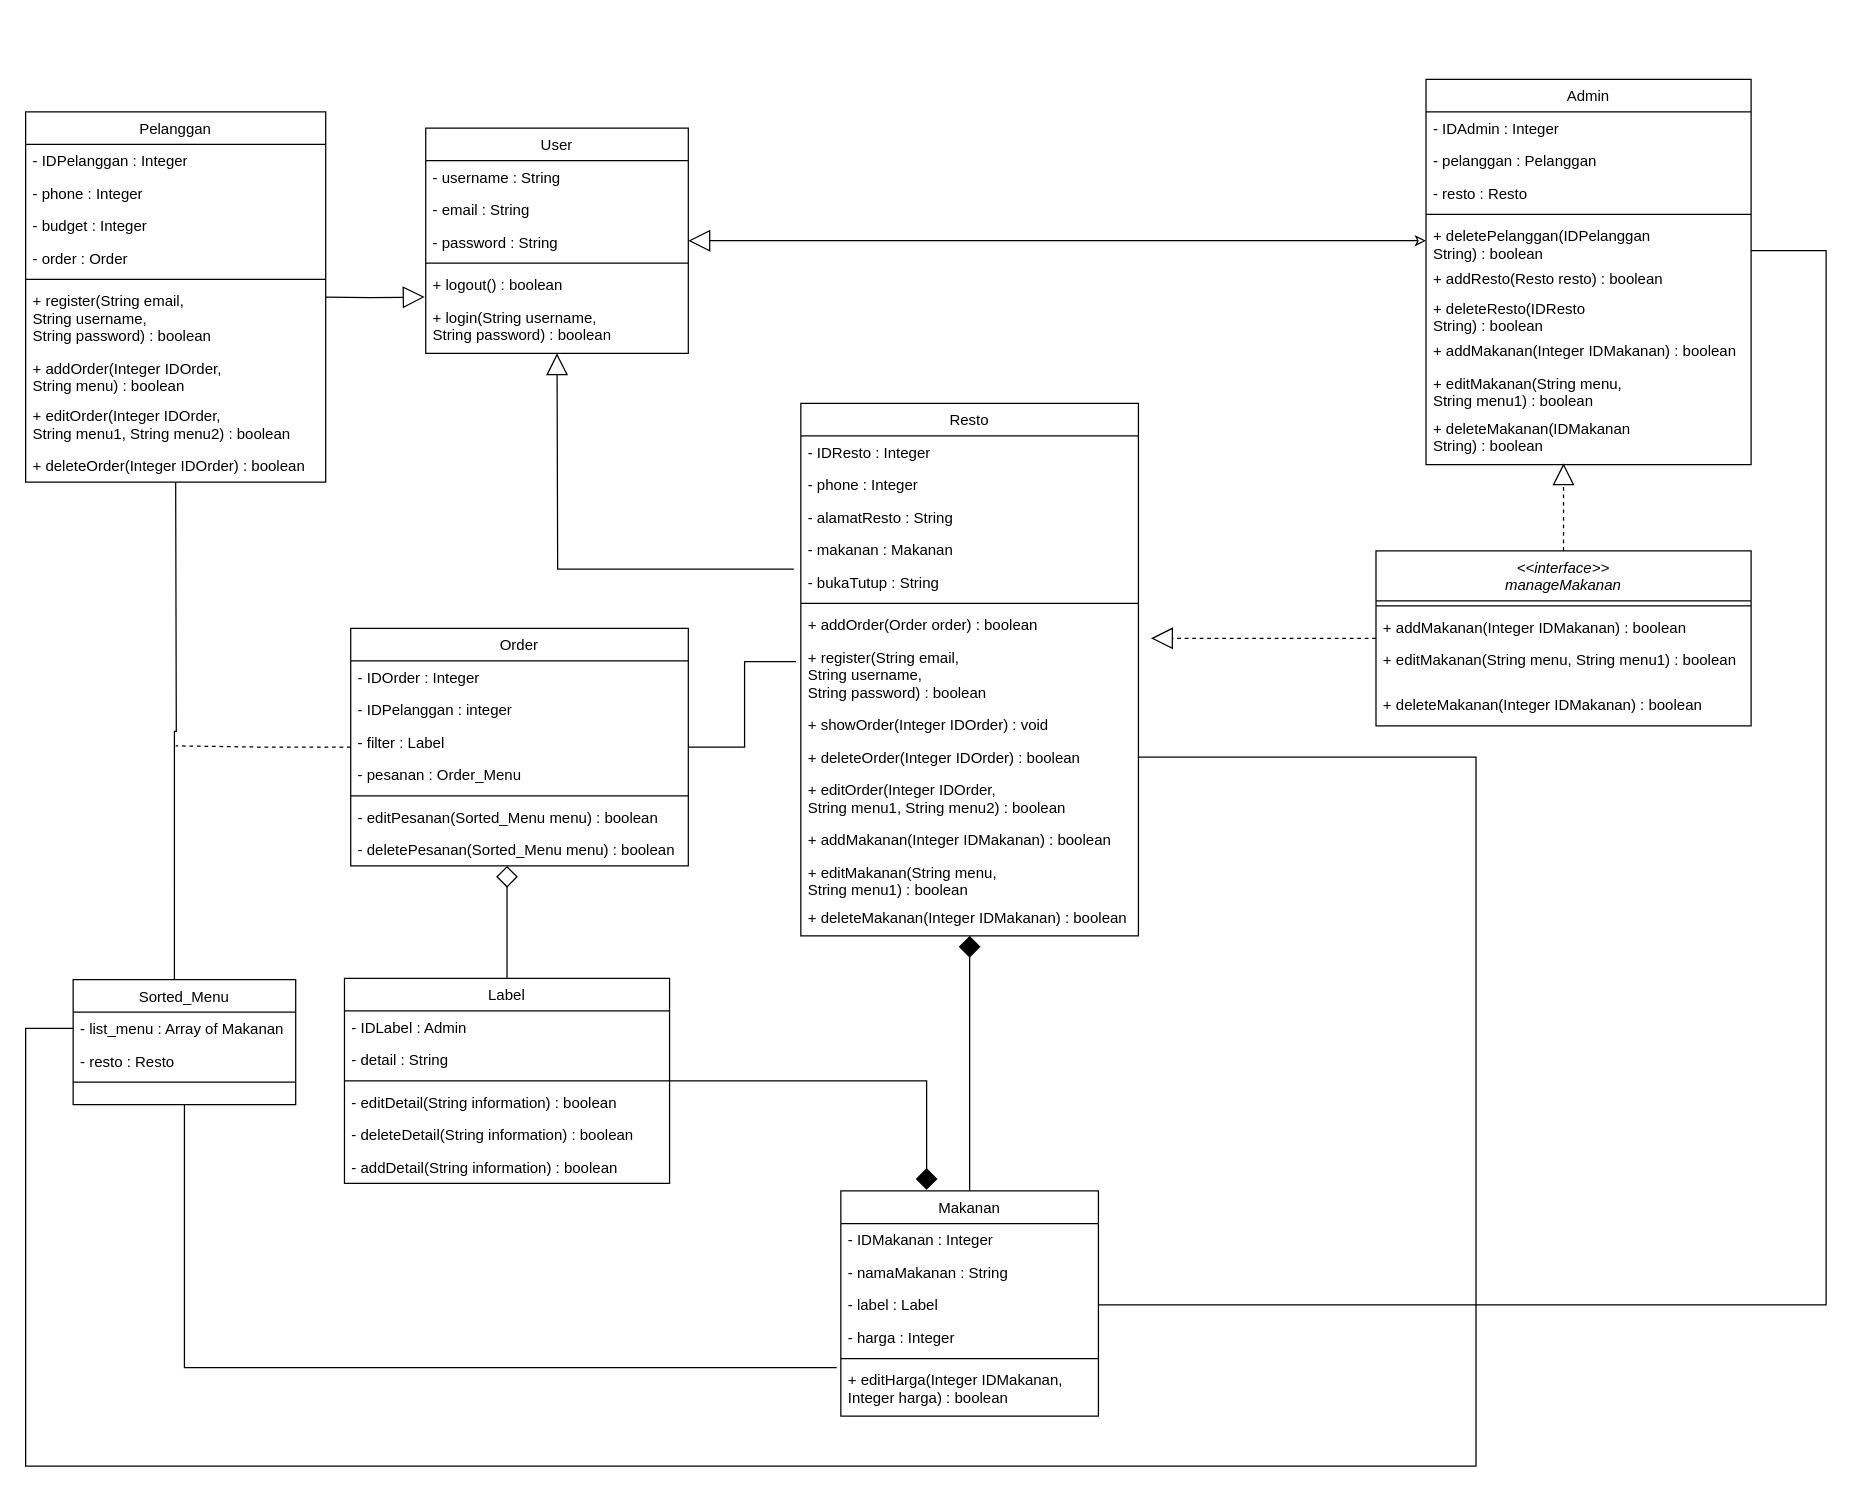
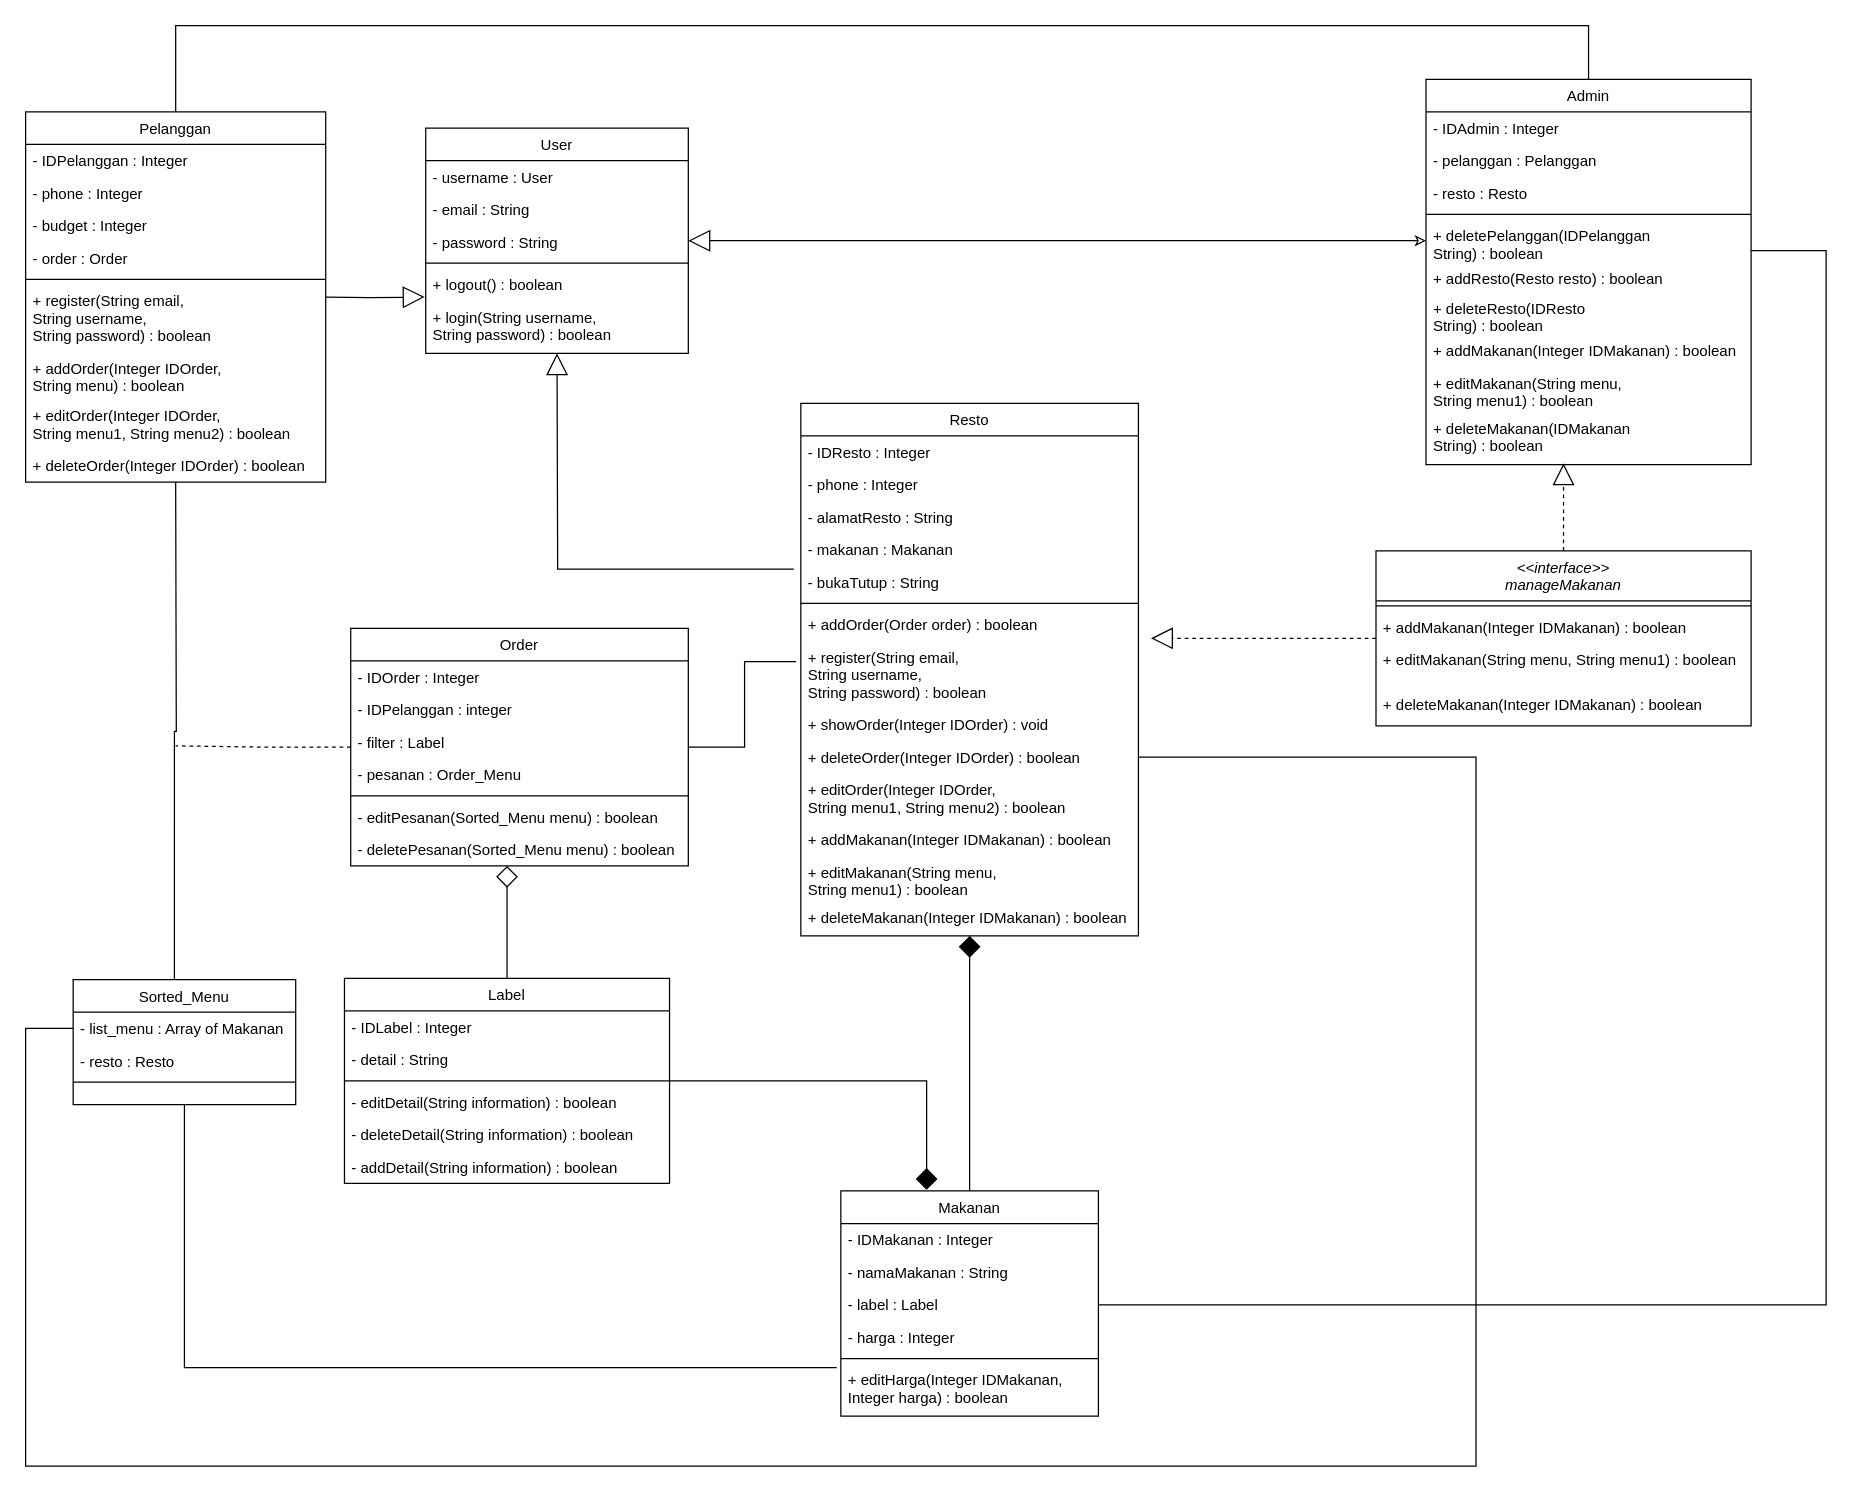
edge "Admin" -- "Pelanggan": added
node "- username : String": label "- username : String" -> "- username : User"
node "- IDLabel : Admin": label "- IDLabel : Admin" -> "- IDLabel : Integer"
